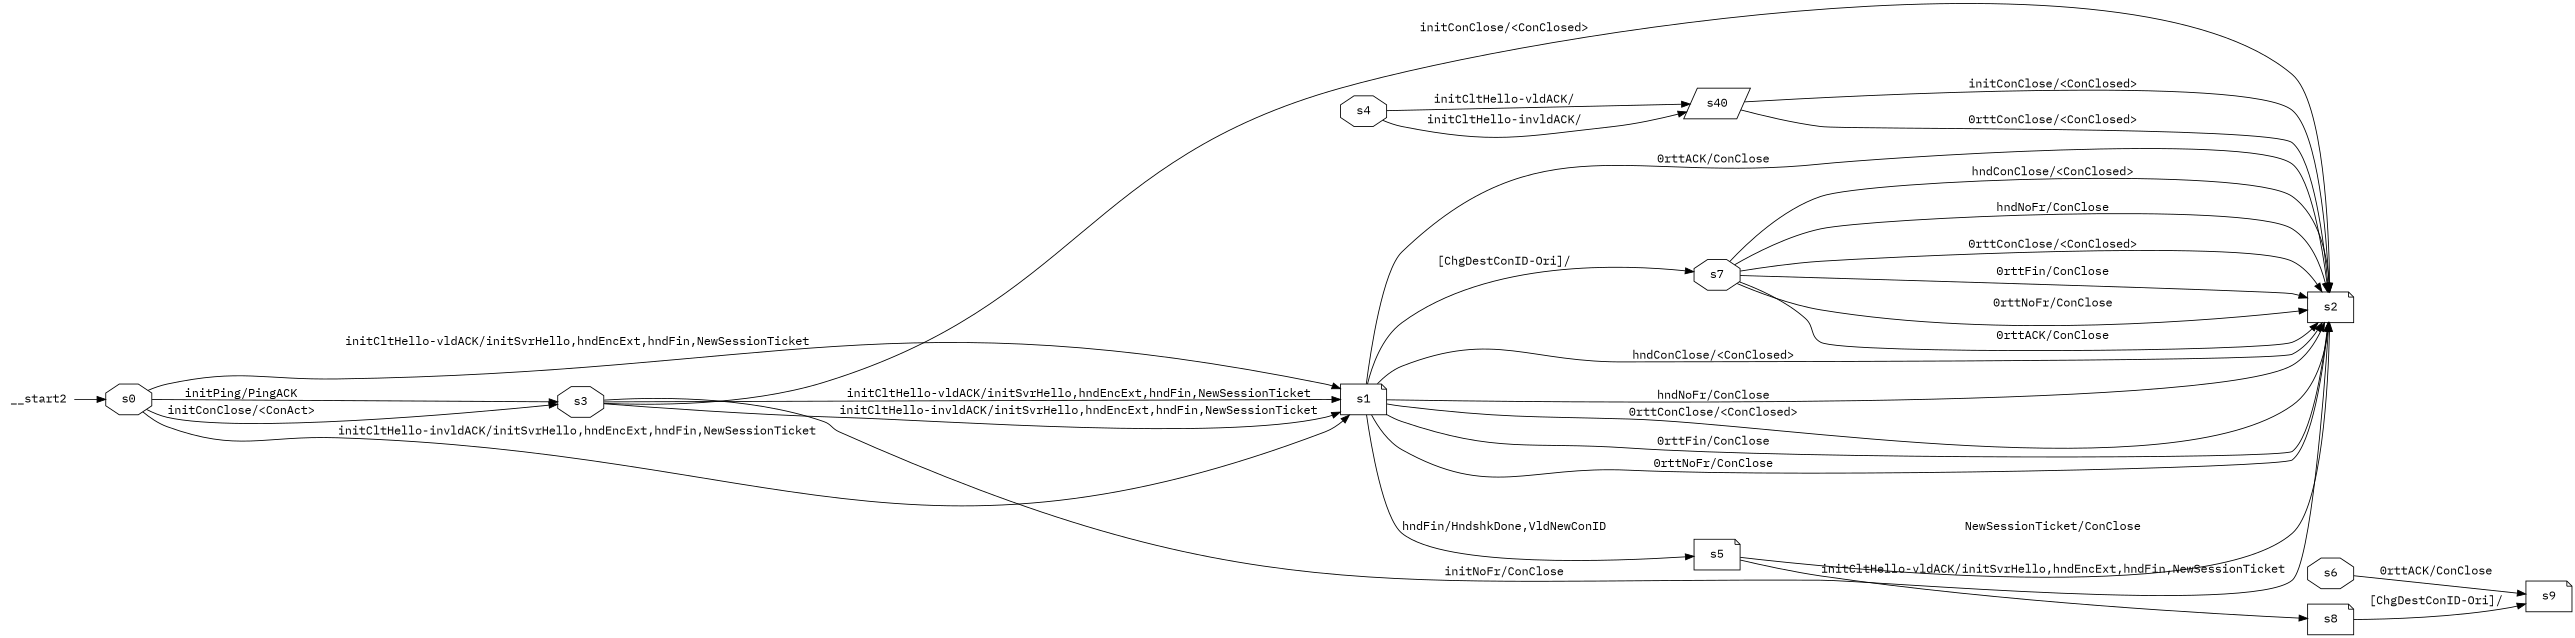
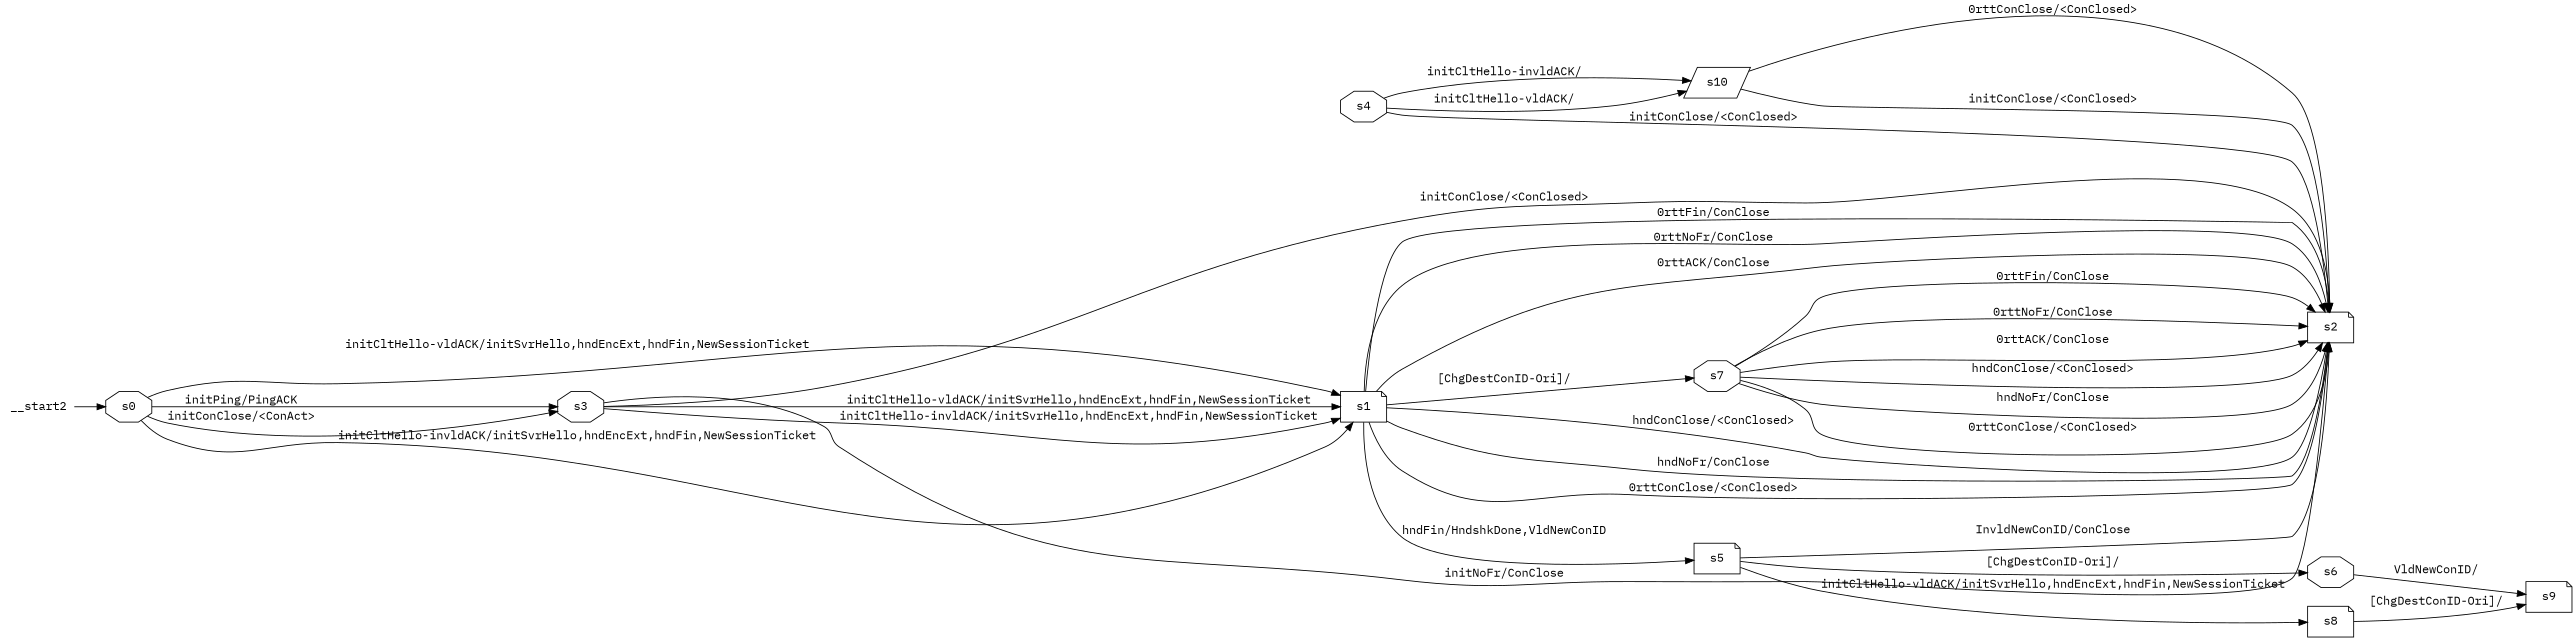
node "s40": label "s40" -> "s10"
edge "s4" -> "s2": added, label "initConClose/<ConClosed>"
edge "s5" -> "s2": label "NewSessionTicket/ConClose " -> "InvldNewConID/ConClose "
edge "s6" -> "s9": label "0rttACK/ConClose " -> "VldNewConID/ "
edge "s5" -> "s6": added, label "[ChgDestConID-Ori]/"
